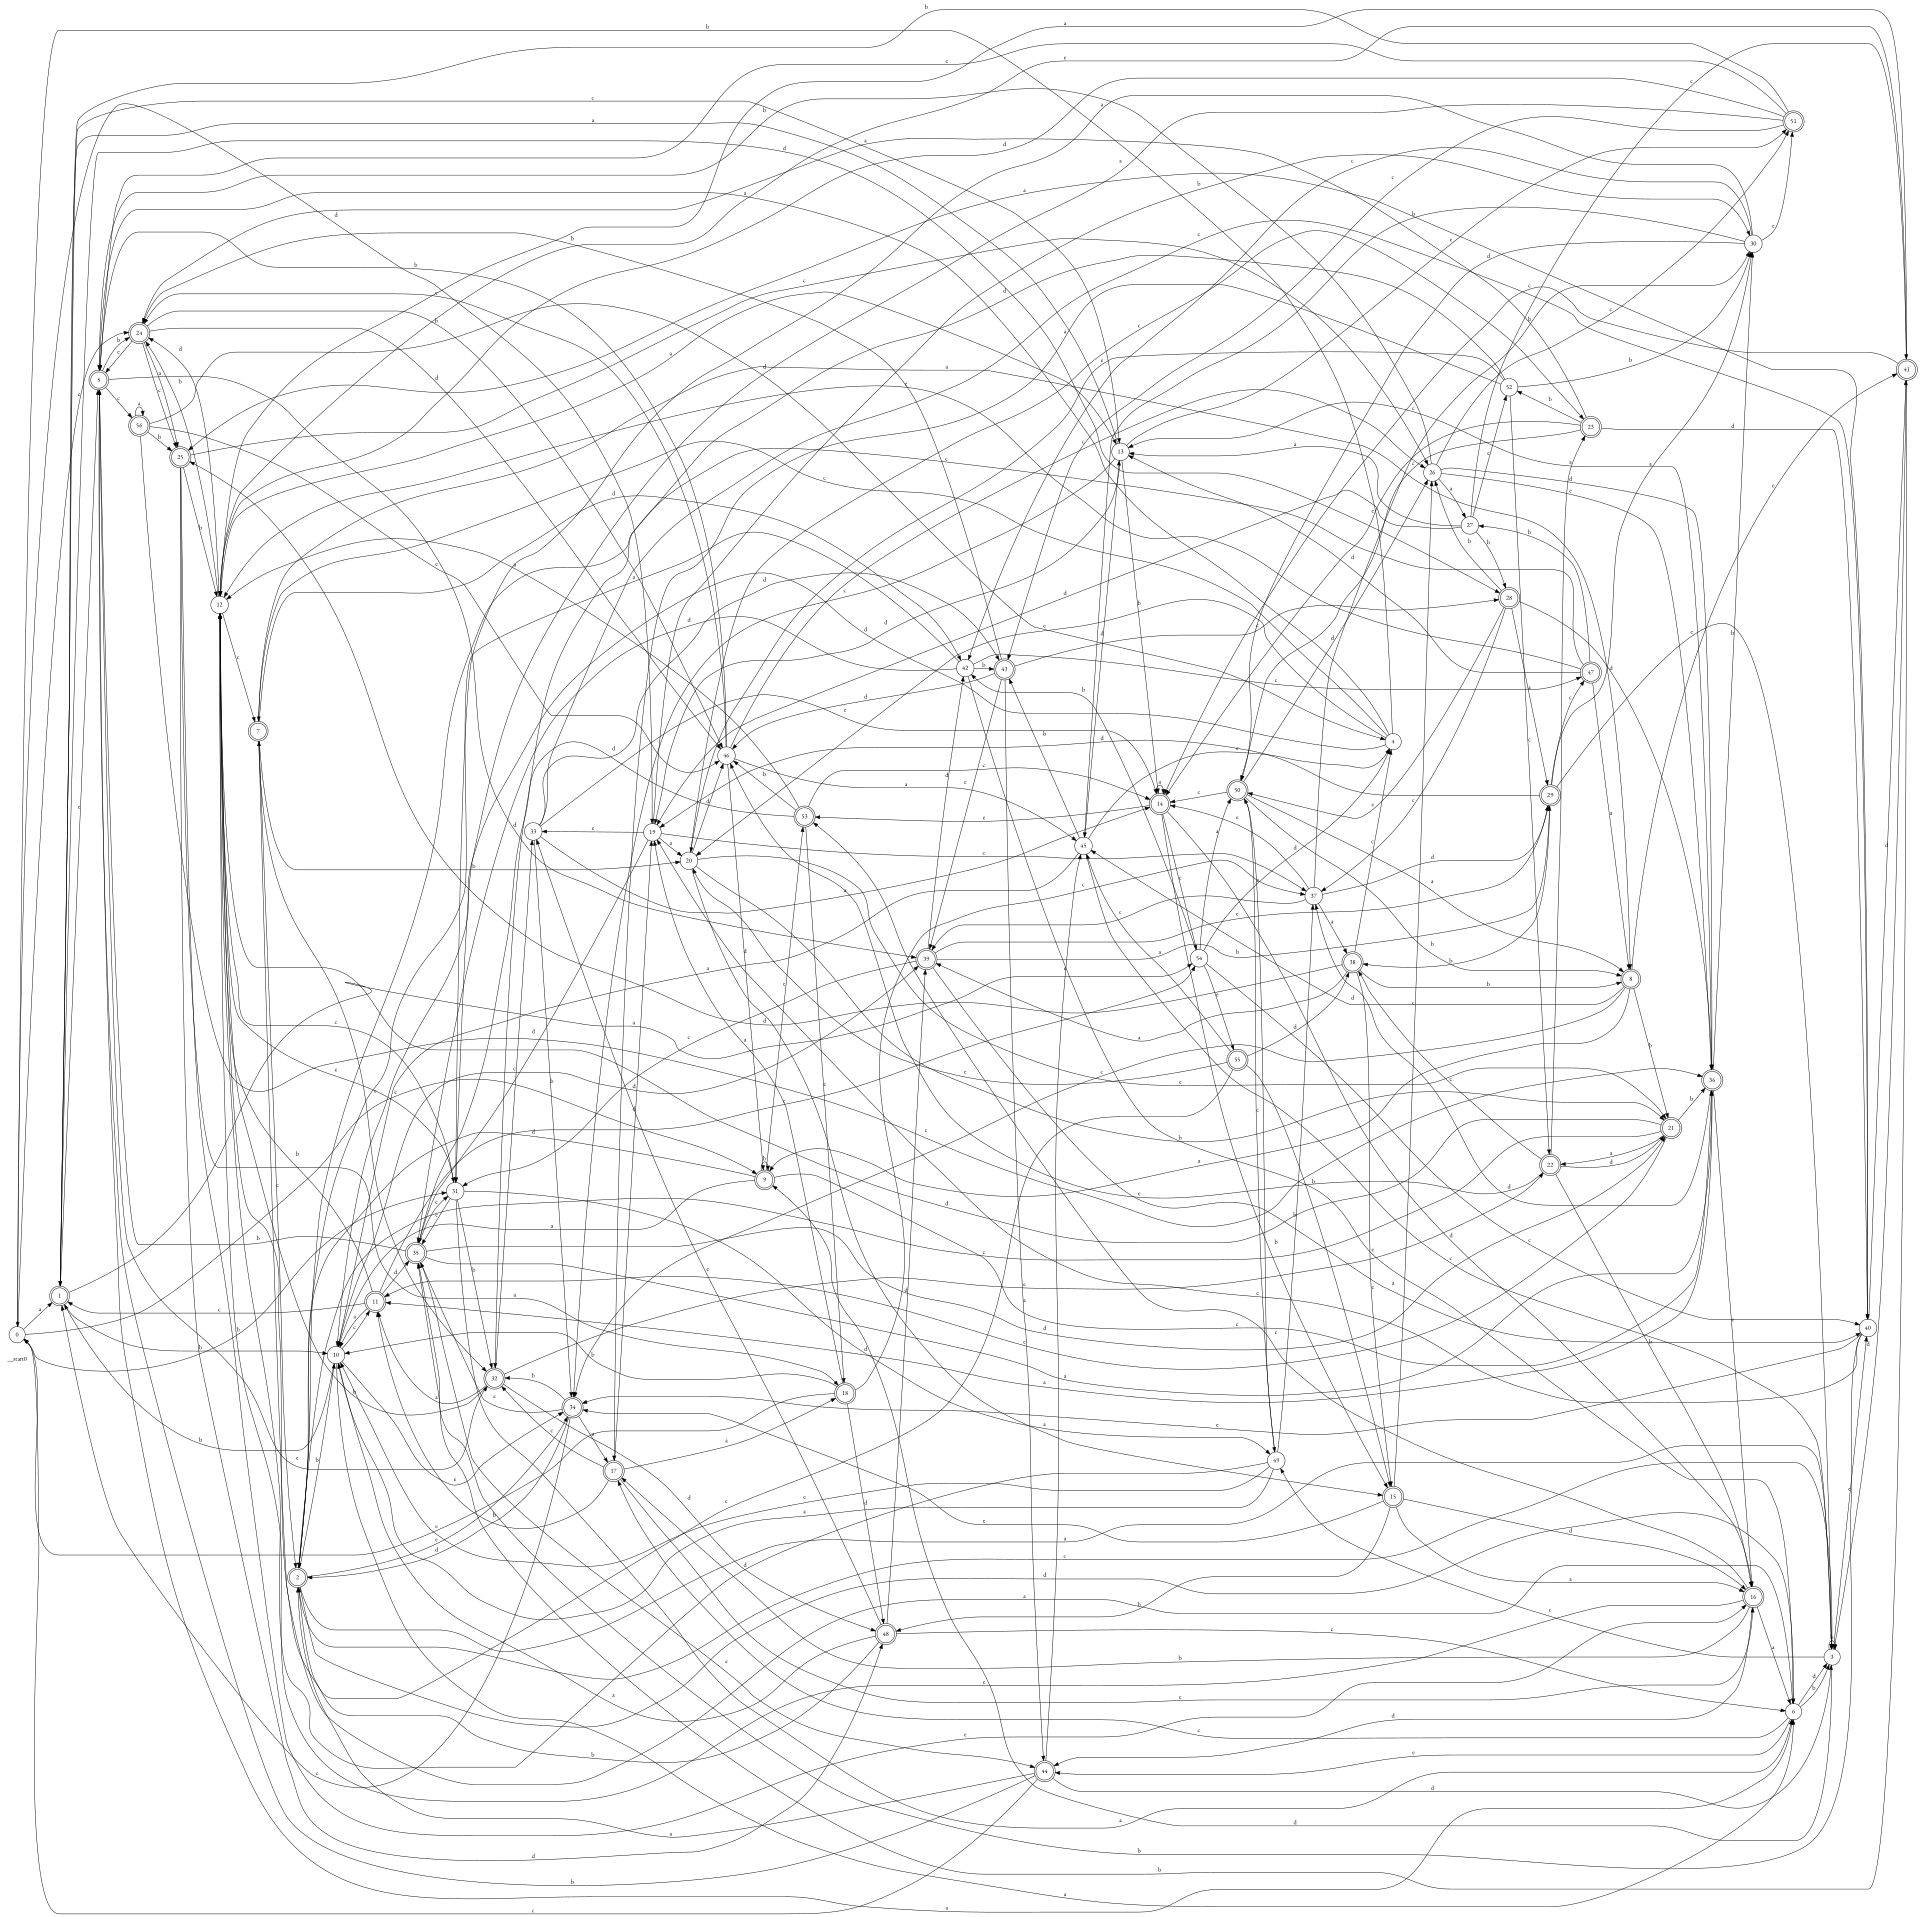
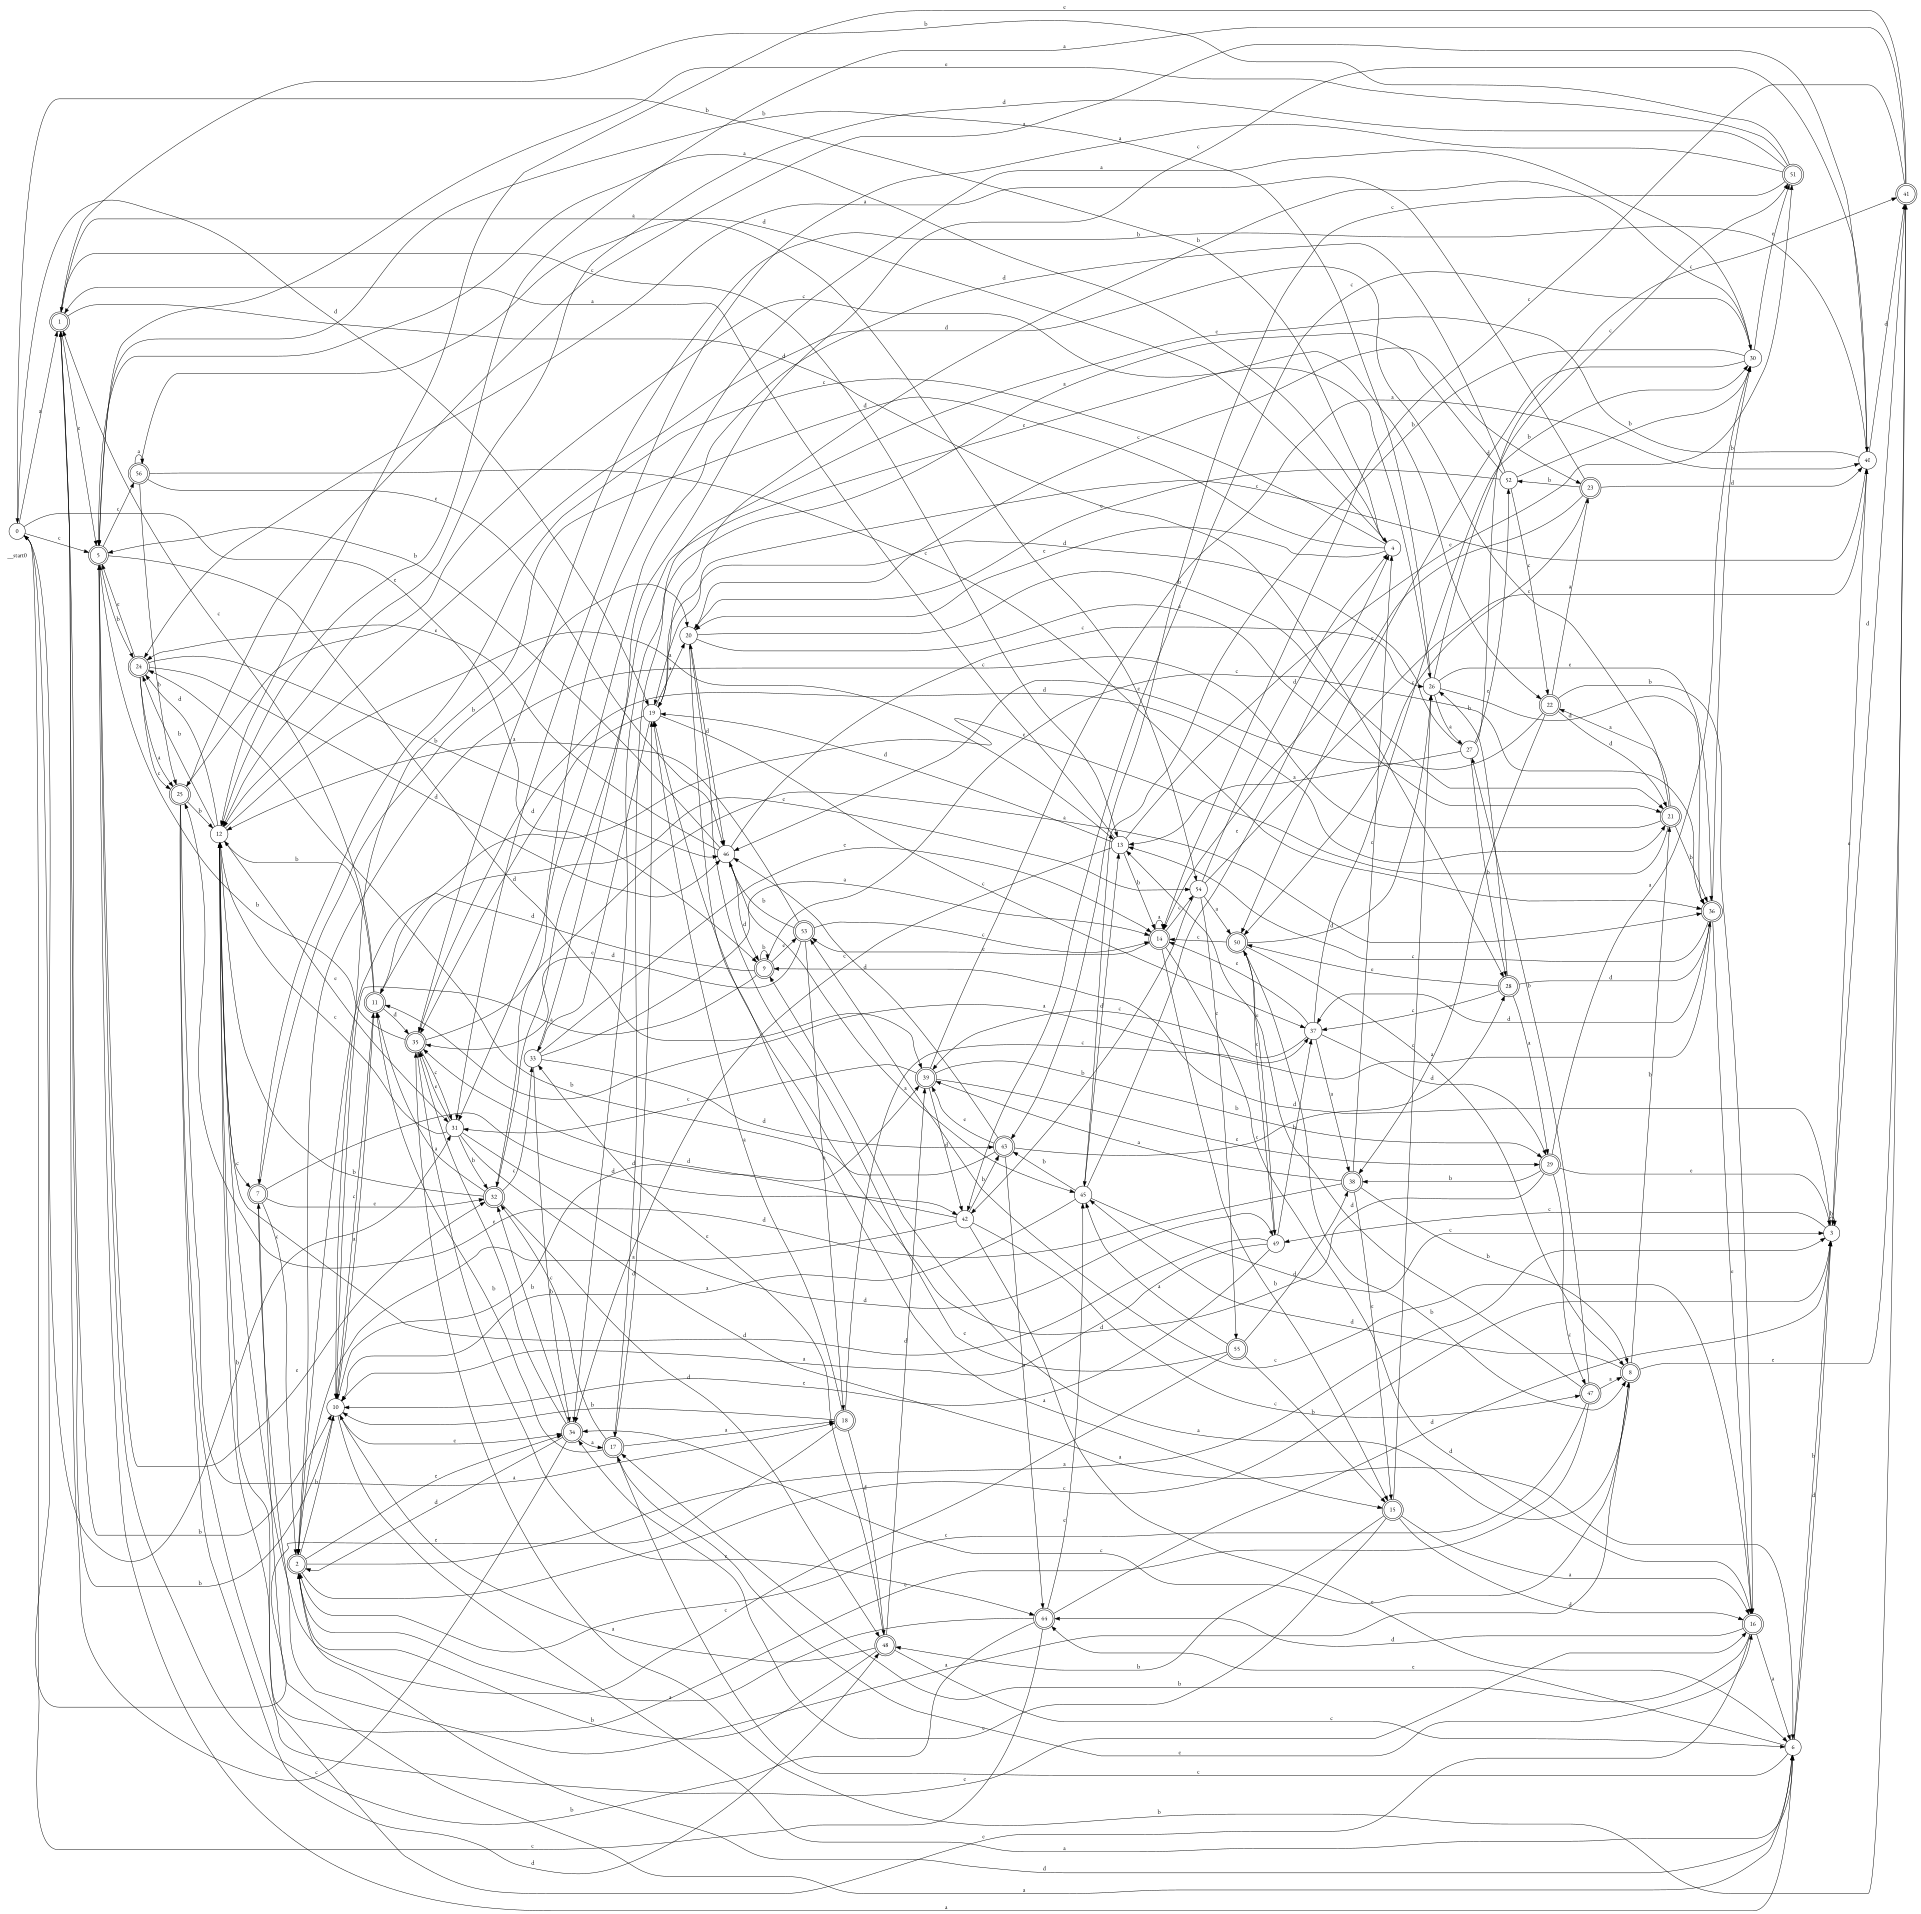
edge "0" -> "24": now "0" -> "5"
